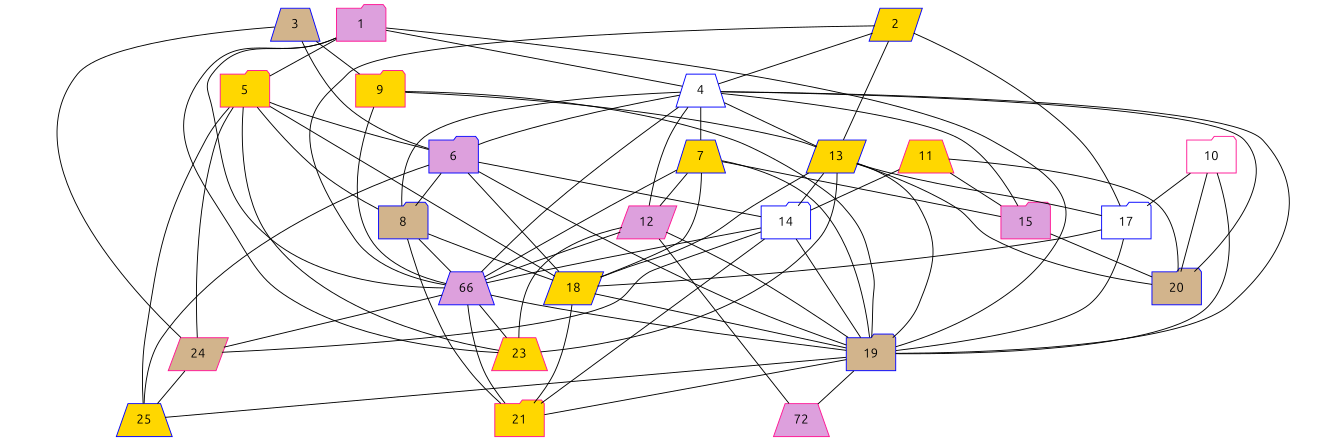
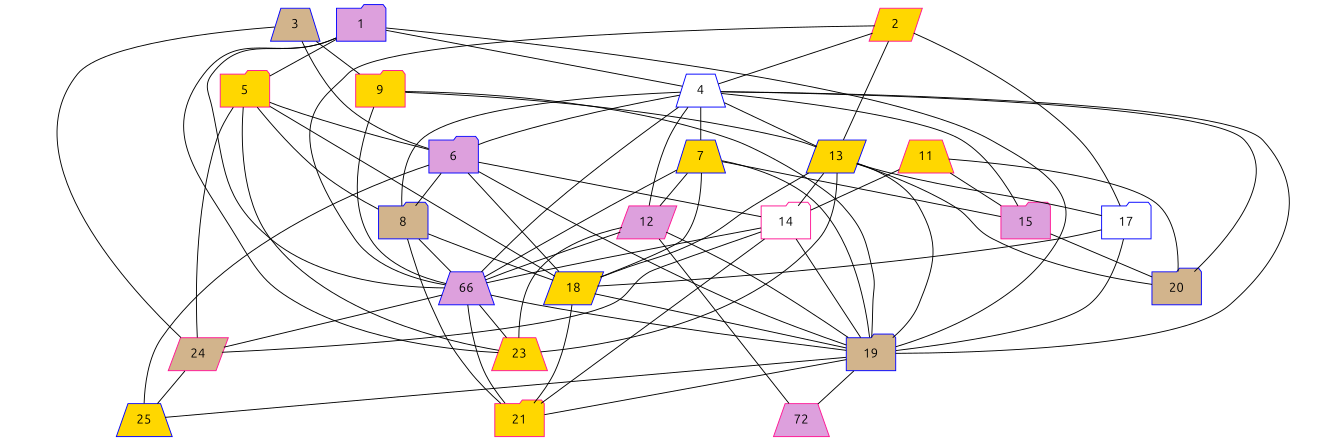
node "1": color deeppink -> blue
node "2": color blue -> deeppink
node "10": removed
node "14": color blue -> deeppink
edge "5" -- "25": removed
